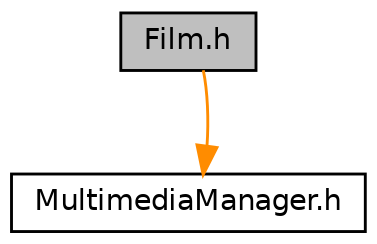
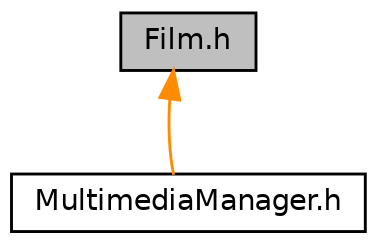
edge "Film.h" -> "MultimediaManager.h": reversed
